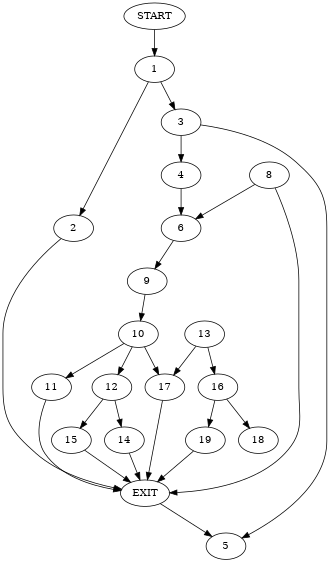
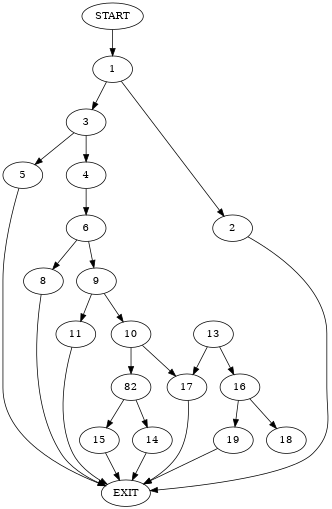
edge "8" -> "6": reversed
edge "10" -> "11": now "9" -> "11"
node "12": label "12" -> "82"
edge "EXIT" -> "5": reversed
